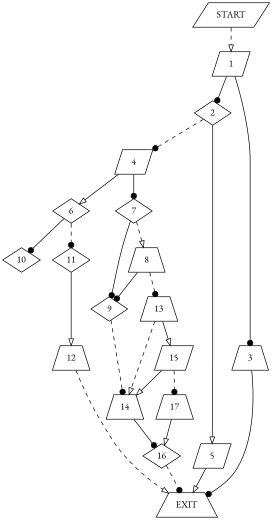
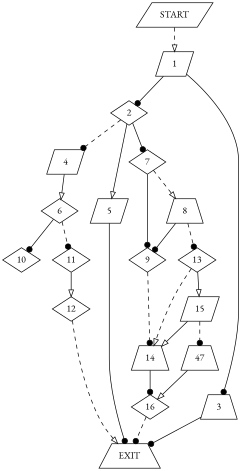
edge "4" -> "7": now "2" -> "7"
node "13": shape trapezium -> diamond
node "12": shape trapezium -> diamond
node "17": label "17" -> "47"
edge "5" -> "EXIT": arrowhead onormal -> dot
